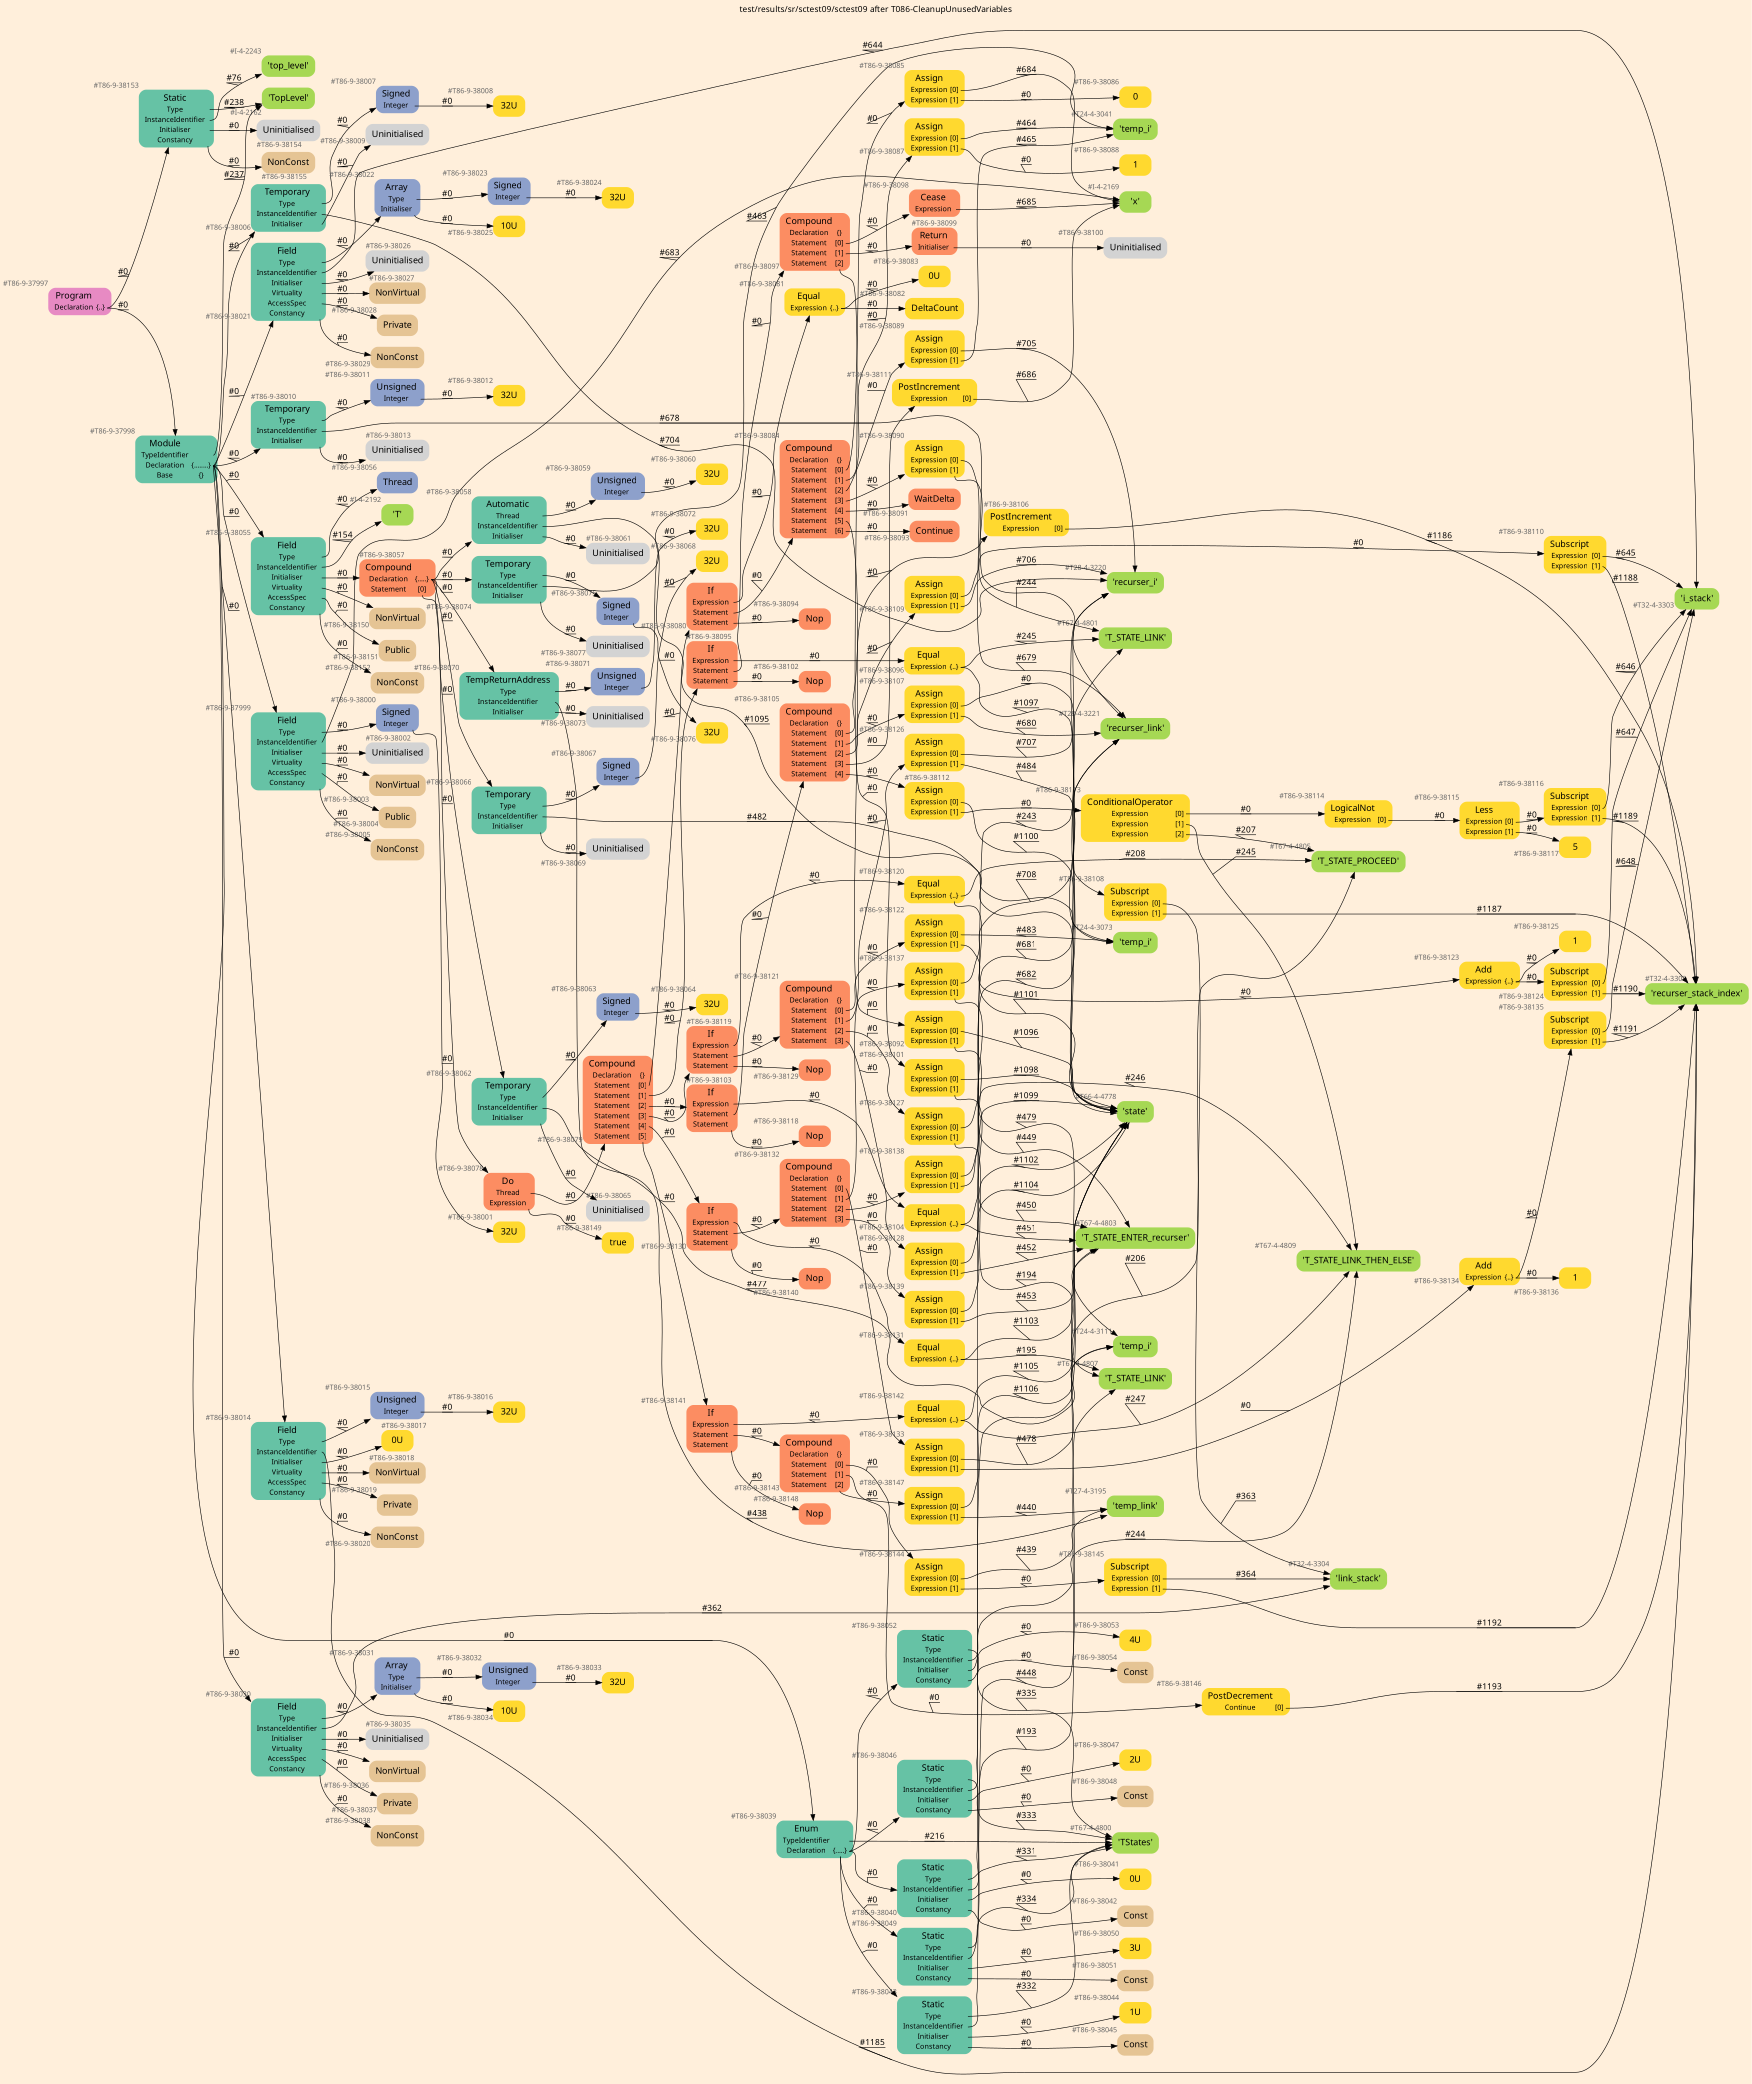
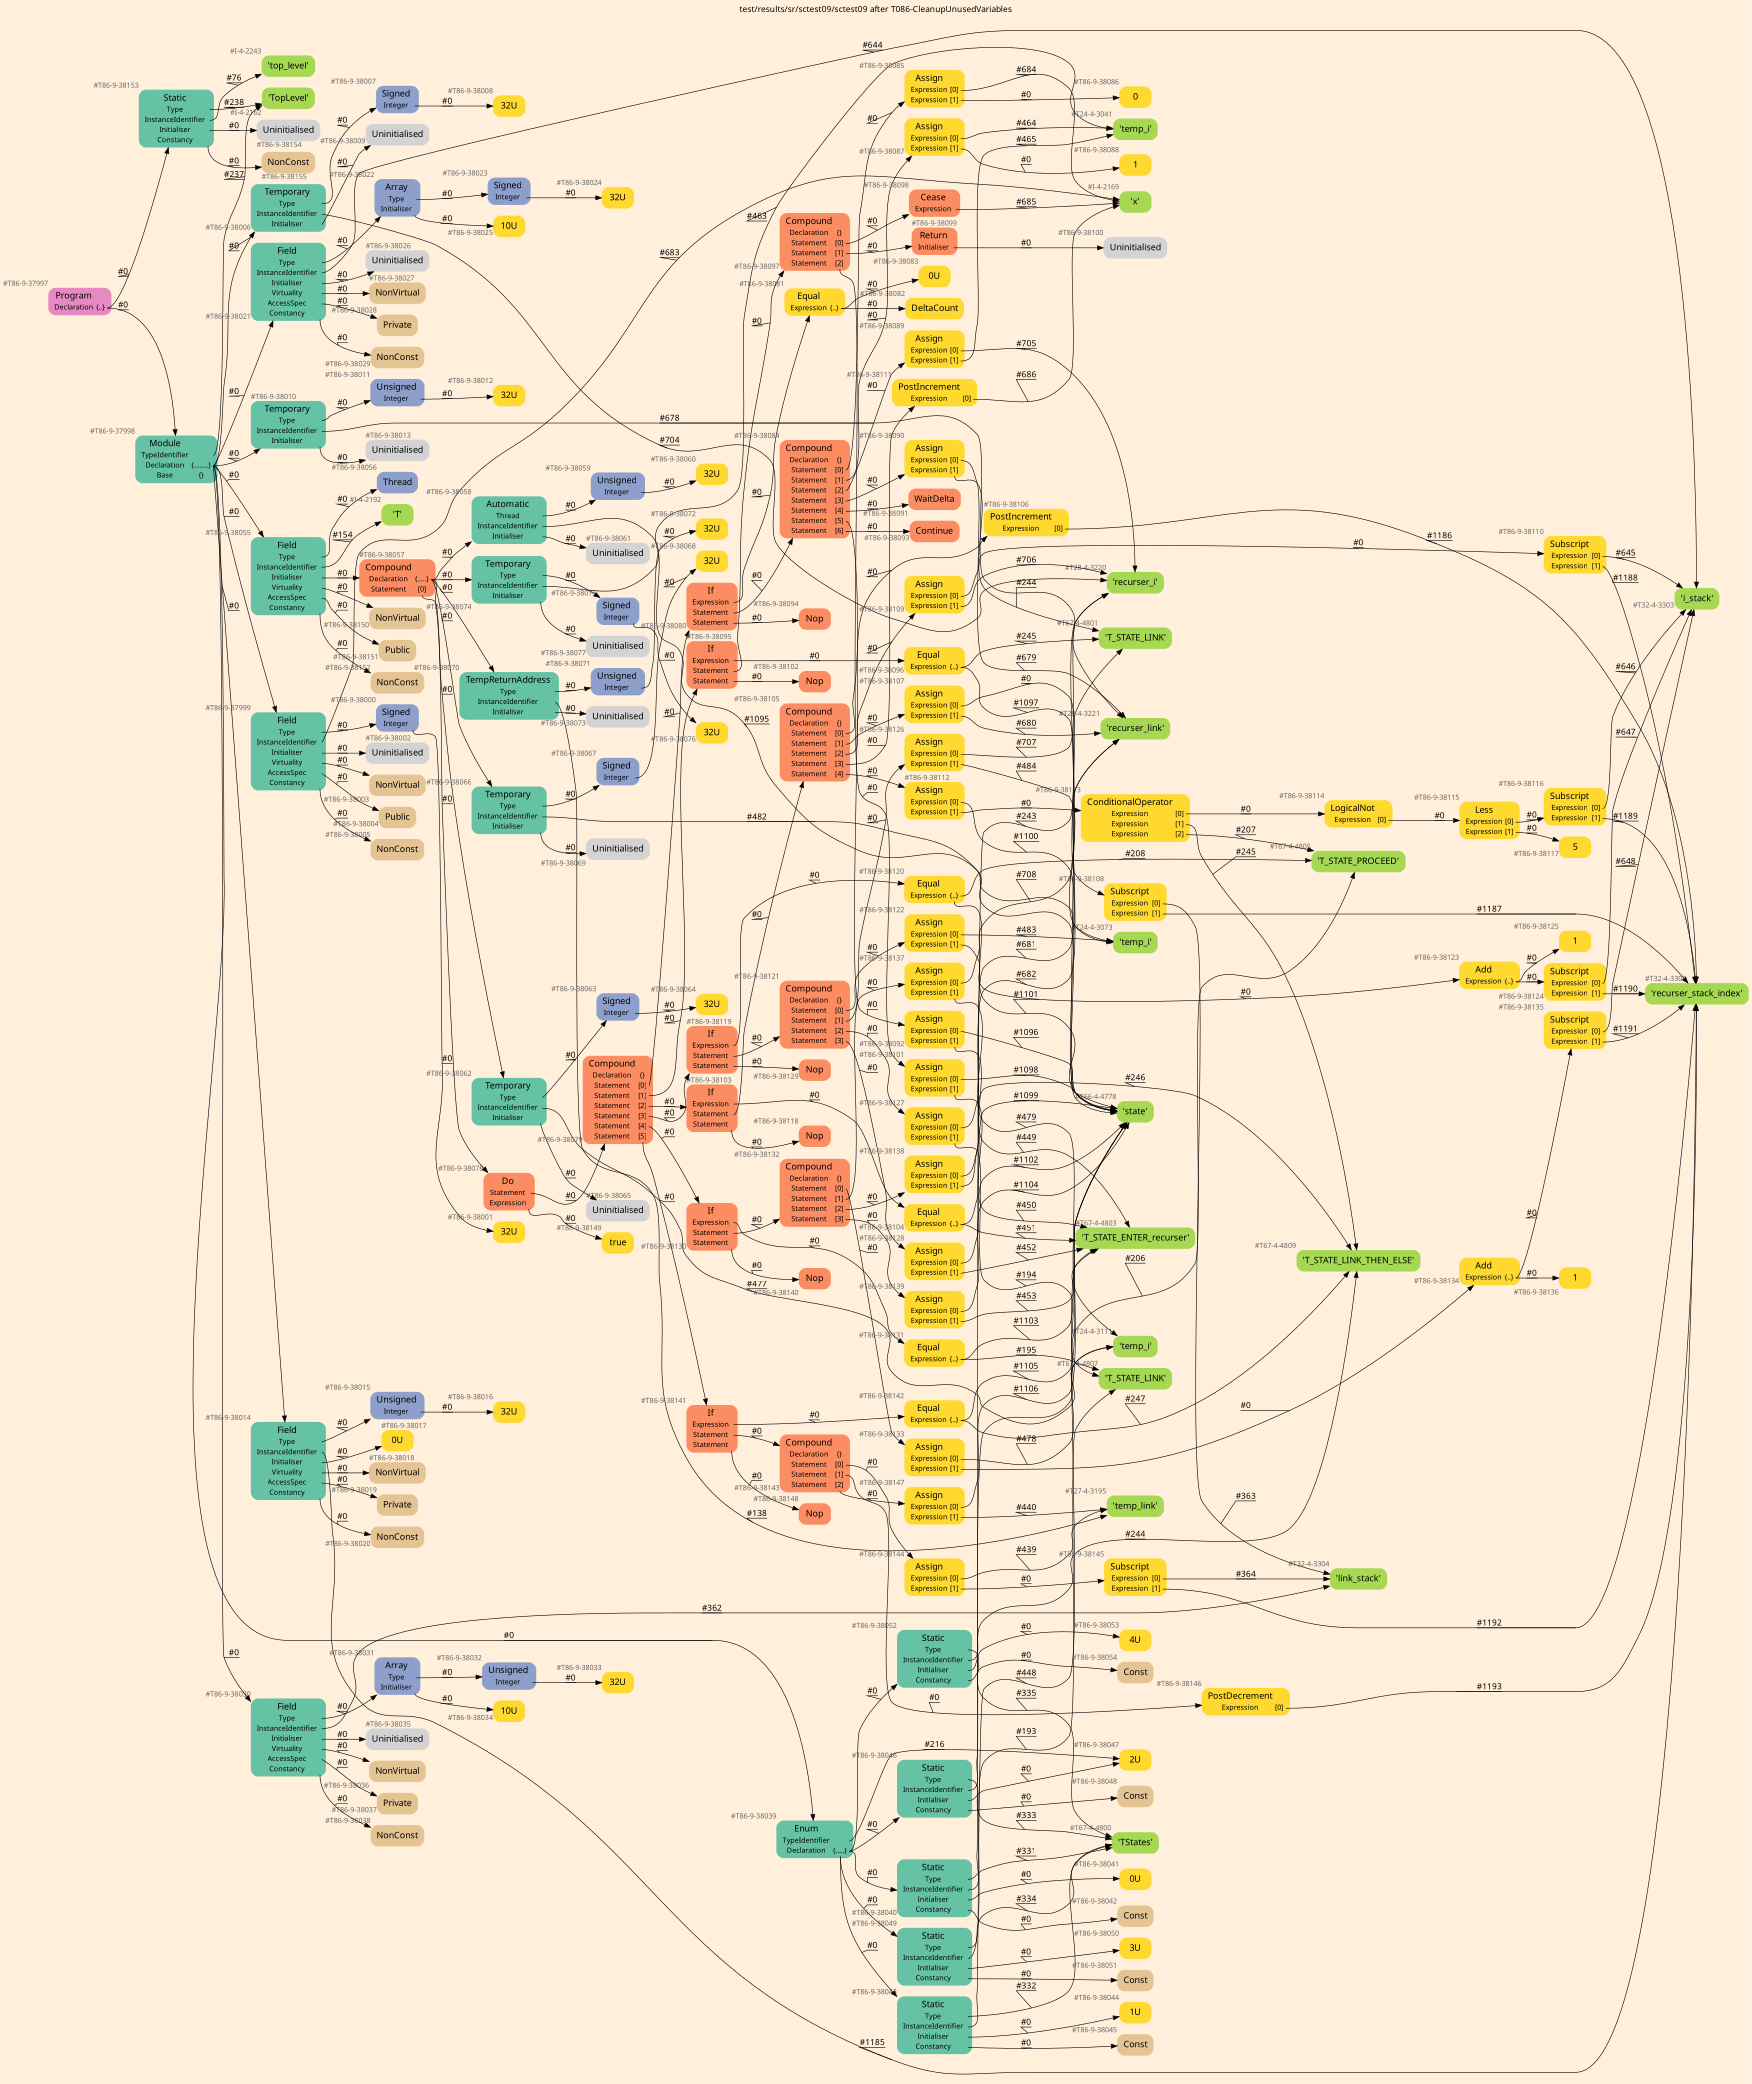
node "Do": text "Thread" -> "Statement"
edge "TempReturnAddress" -> "'temp_link'": label "#438" -> "#138"
node "PostDecrement": text "Continue" -> "Expression"
edge "Enum" -> "'TStates'": now "Enum" -> "2U"
